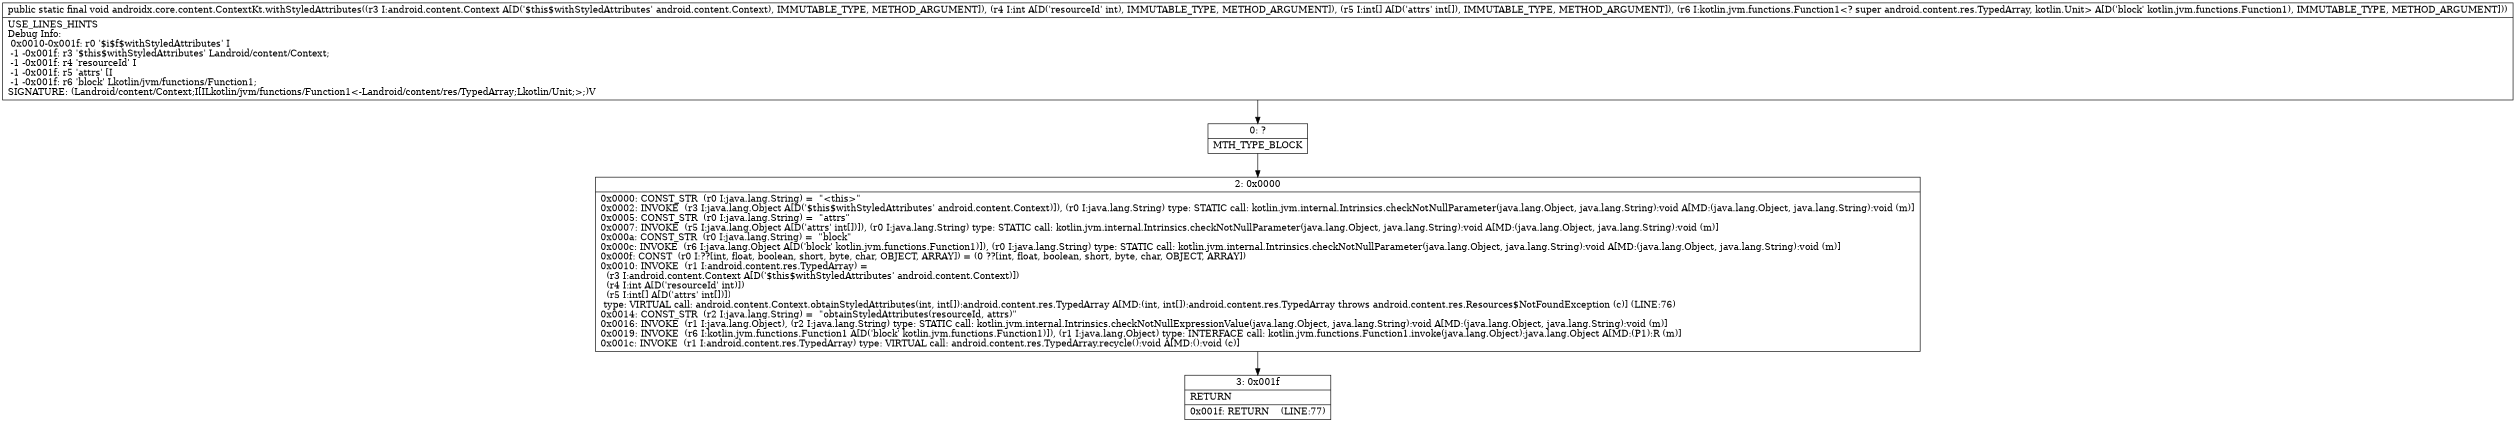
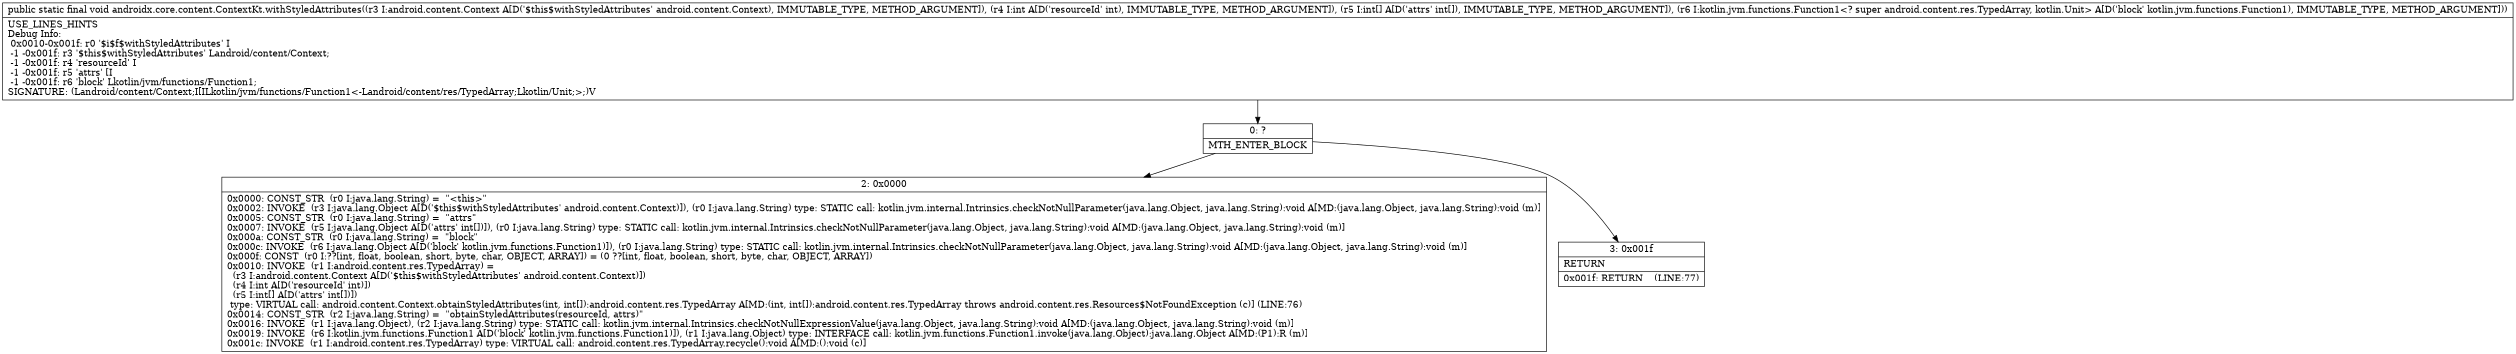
node "0: ?": text "MTH_TYPE_BLOCK" -> "MTH_ENTER_BLOCK"
edge "2: 0x0000" -> "3: 0x001f": now "0: ?" -> "3: 0x001f"
